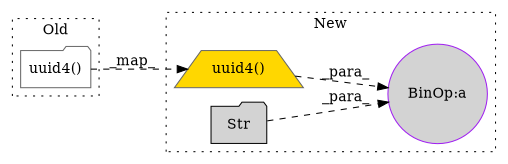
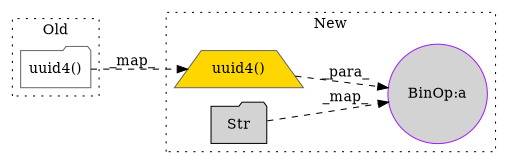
edge "Str" -> "BinOp:a": label "_para_" -> "_map_"
